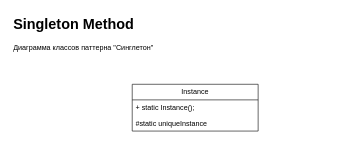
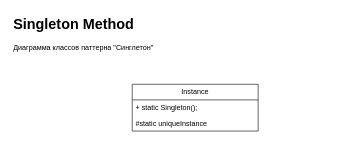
node "+ static Instance();": label "+ static Instance();" -> "+ static Singleton();"
